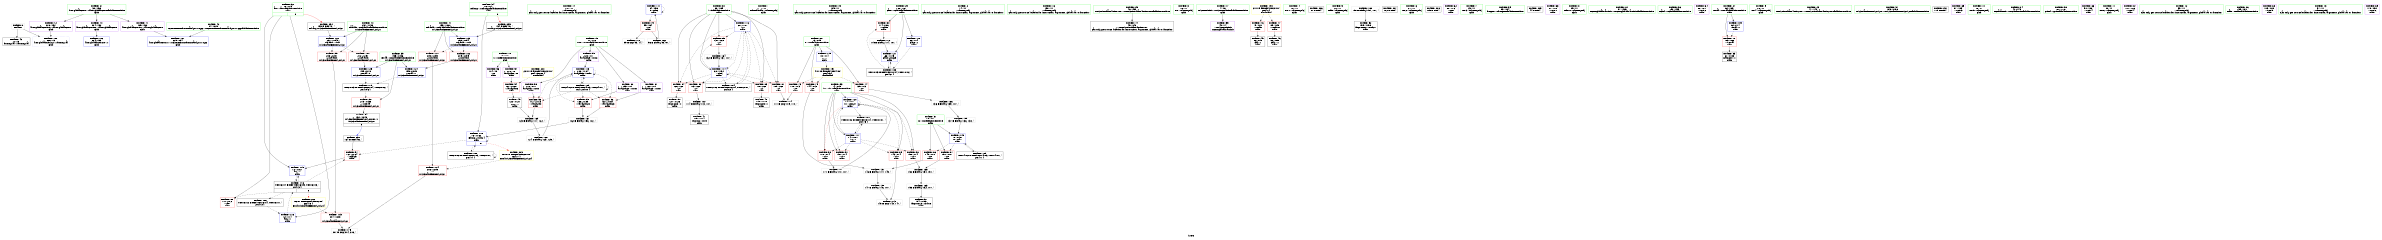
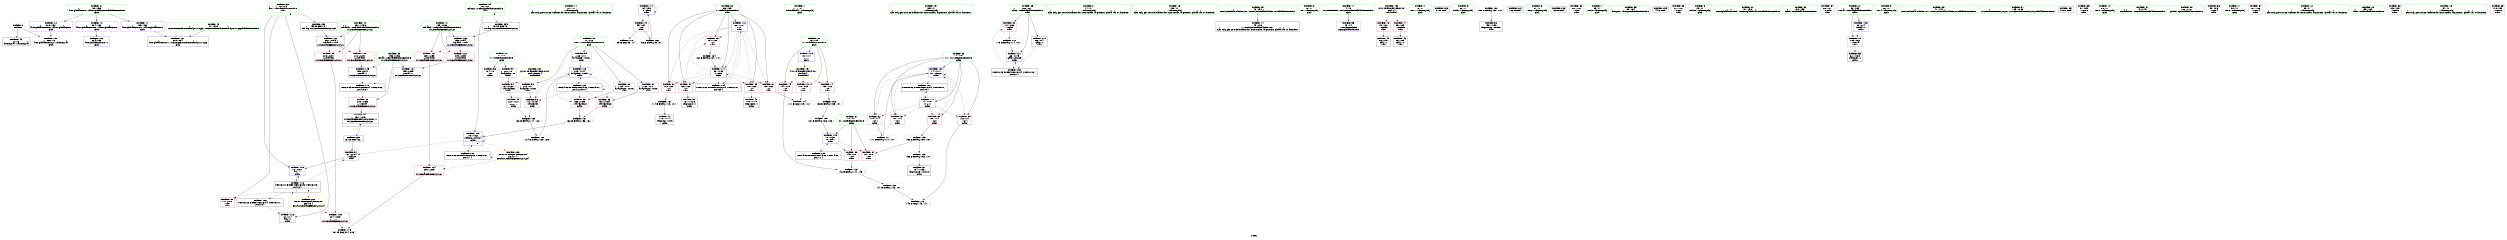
edge "NodeID: 120" -> "NodeID: 92": color red -> black
edge "NodeID: 87" -> "NodeID: 165": reversed
